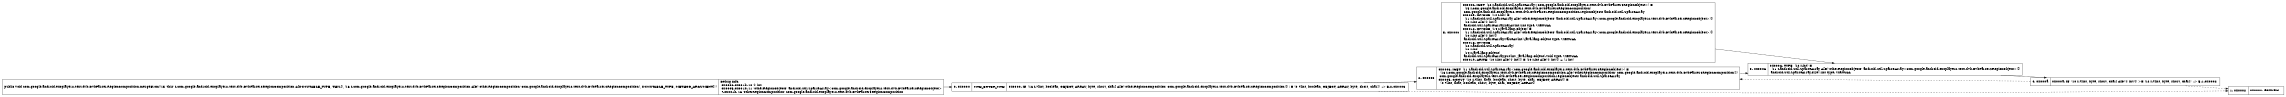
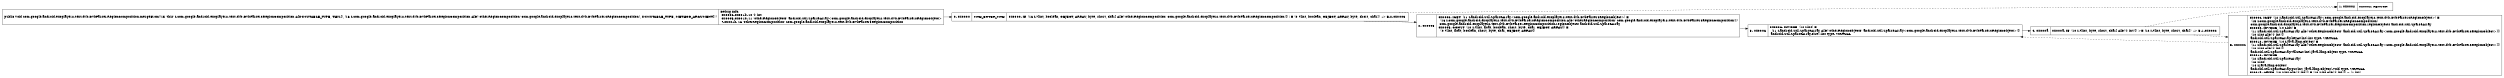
edge "5: 0x000c" -> "3: 0x0006": style solid -> dashed
node "3: 0x0006": text "0x0006: TYPE  (r2 I:int) =" -> "0x0006: INVOKE  (r2 I:int) ="
edge "4: 0x000a" -> "2: 0x0003": now "4: 0x000a" -> "5: 0x000c"
